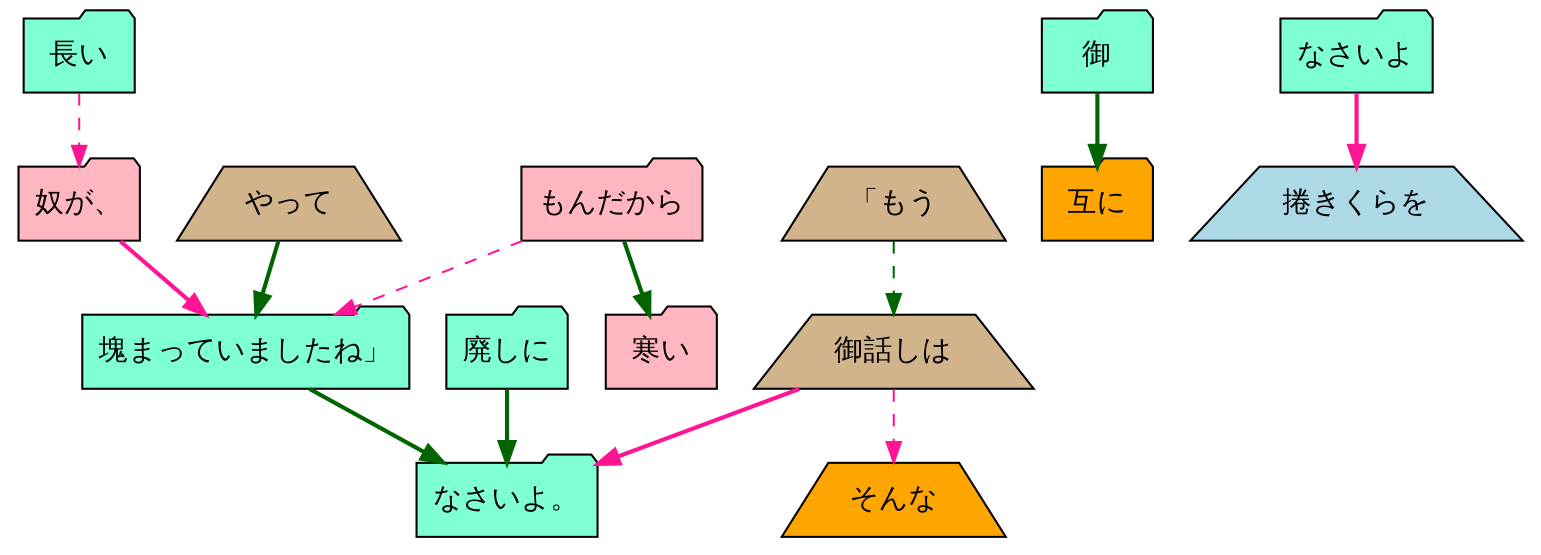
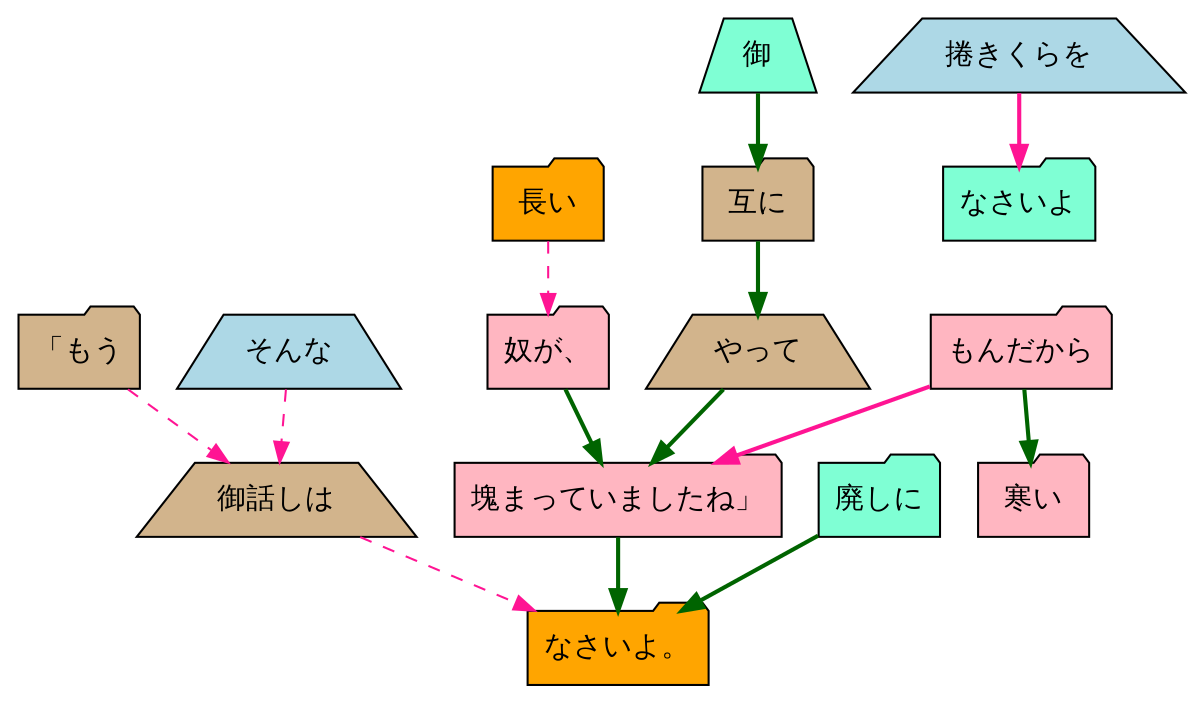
node "長い": fillcolor aquamarine -> orange
node "御": shape folder -> trapezium
edge "なさいよ" -> "捲きくらを": reversed
node "「もう": shape trapezium -> folder
node "互に": fillcolor orange -> tan
edge "互に" -> "やって": added
edge "「もう" -> "御話しは": color darkgreen -> deeppink
edge "奴が、" -> "塊まっていましたね」": color deeppink -> darkgreen
edge "もんだから" -> "塊まっていましたね」": style dashed -> bold
node "塊まっていましたね」": fillcolor aquamarine -> lightpink
edge "御話しは" -> "そんな": reversed
edge "御話しは" -> "なさいよ。": style bold -> dashed
node "なさいよ。": fillcolor aquamarine -> orange
node "そんな": fillcolor orange -> lightblue
